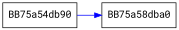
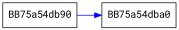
node "BB75a58dba0": label "BB75a58dba0" -> "BB75a54dba0"
